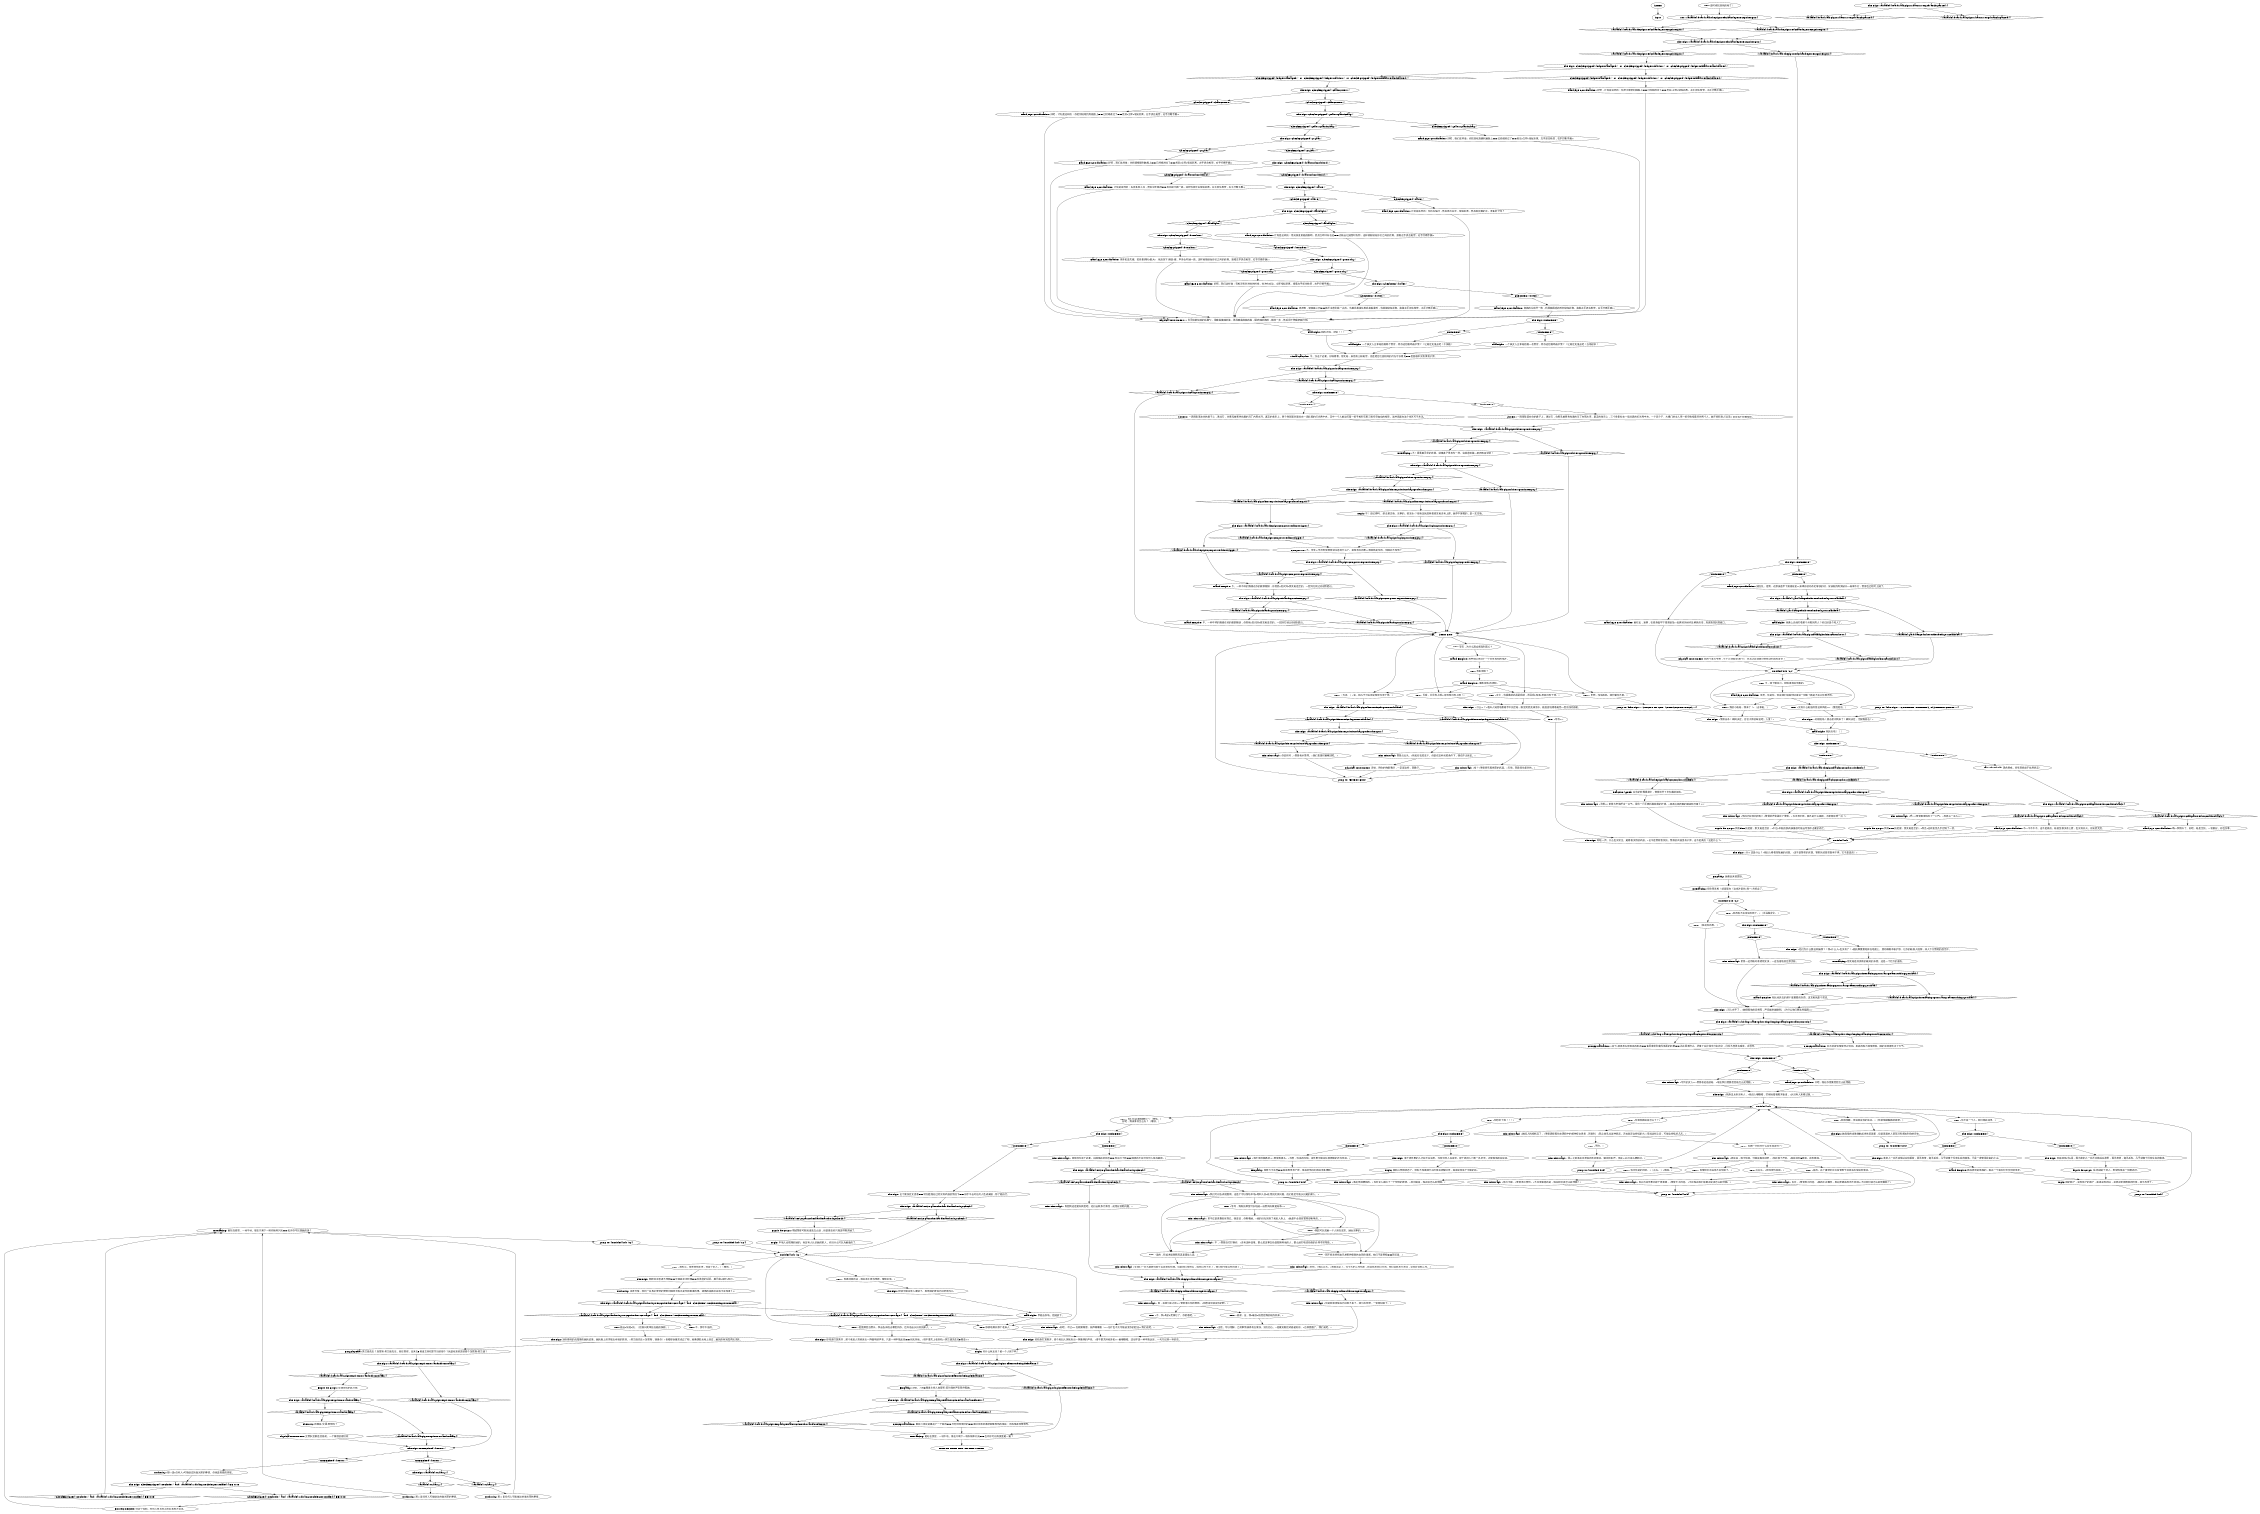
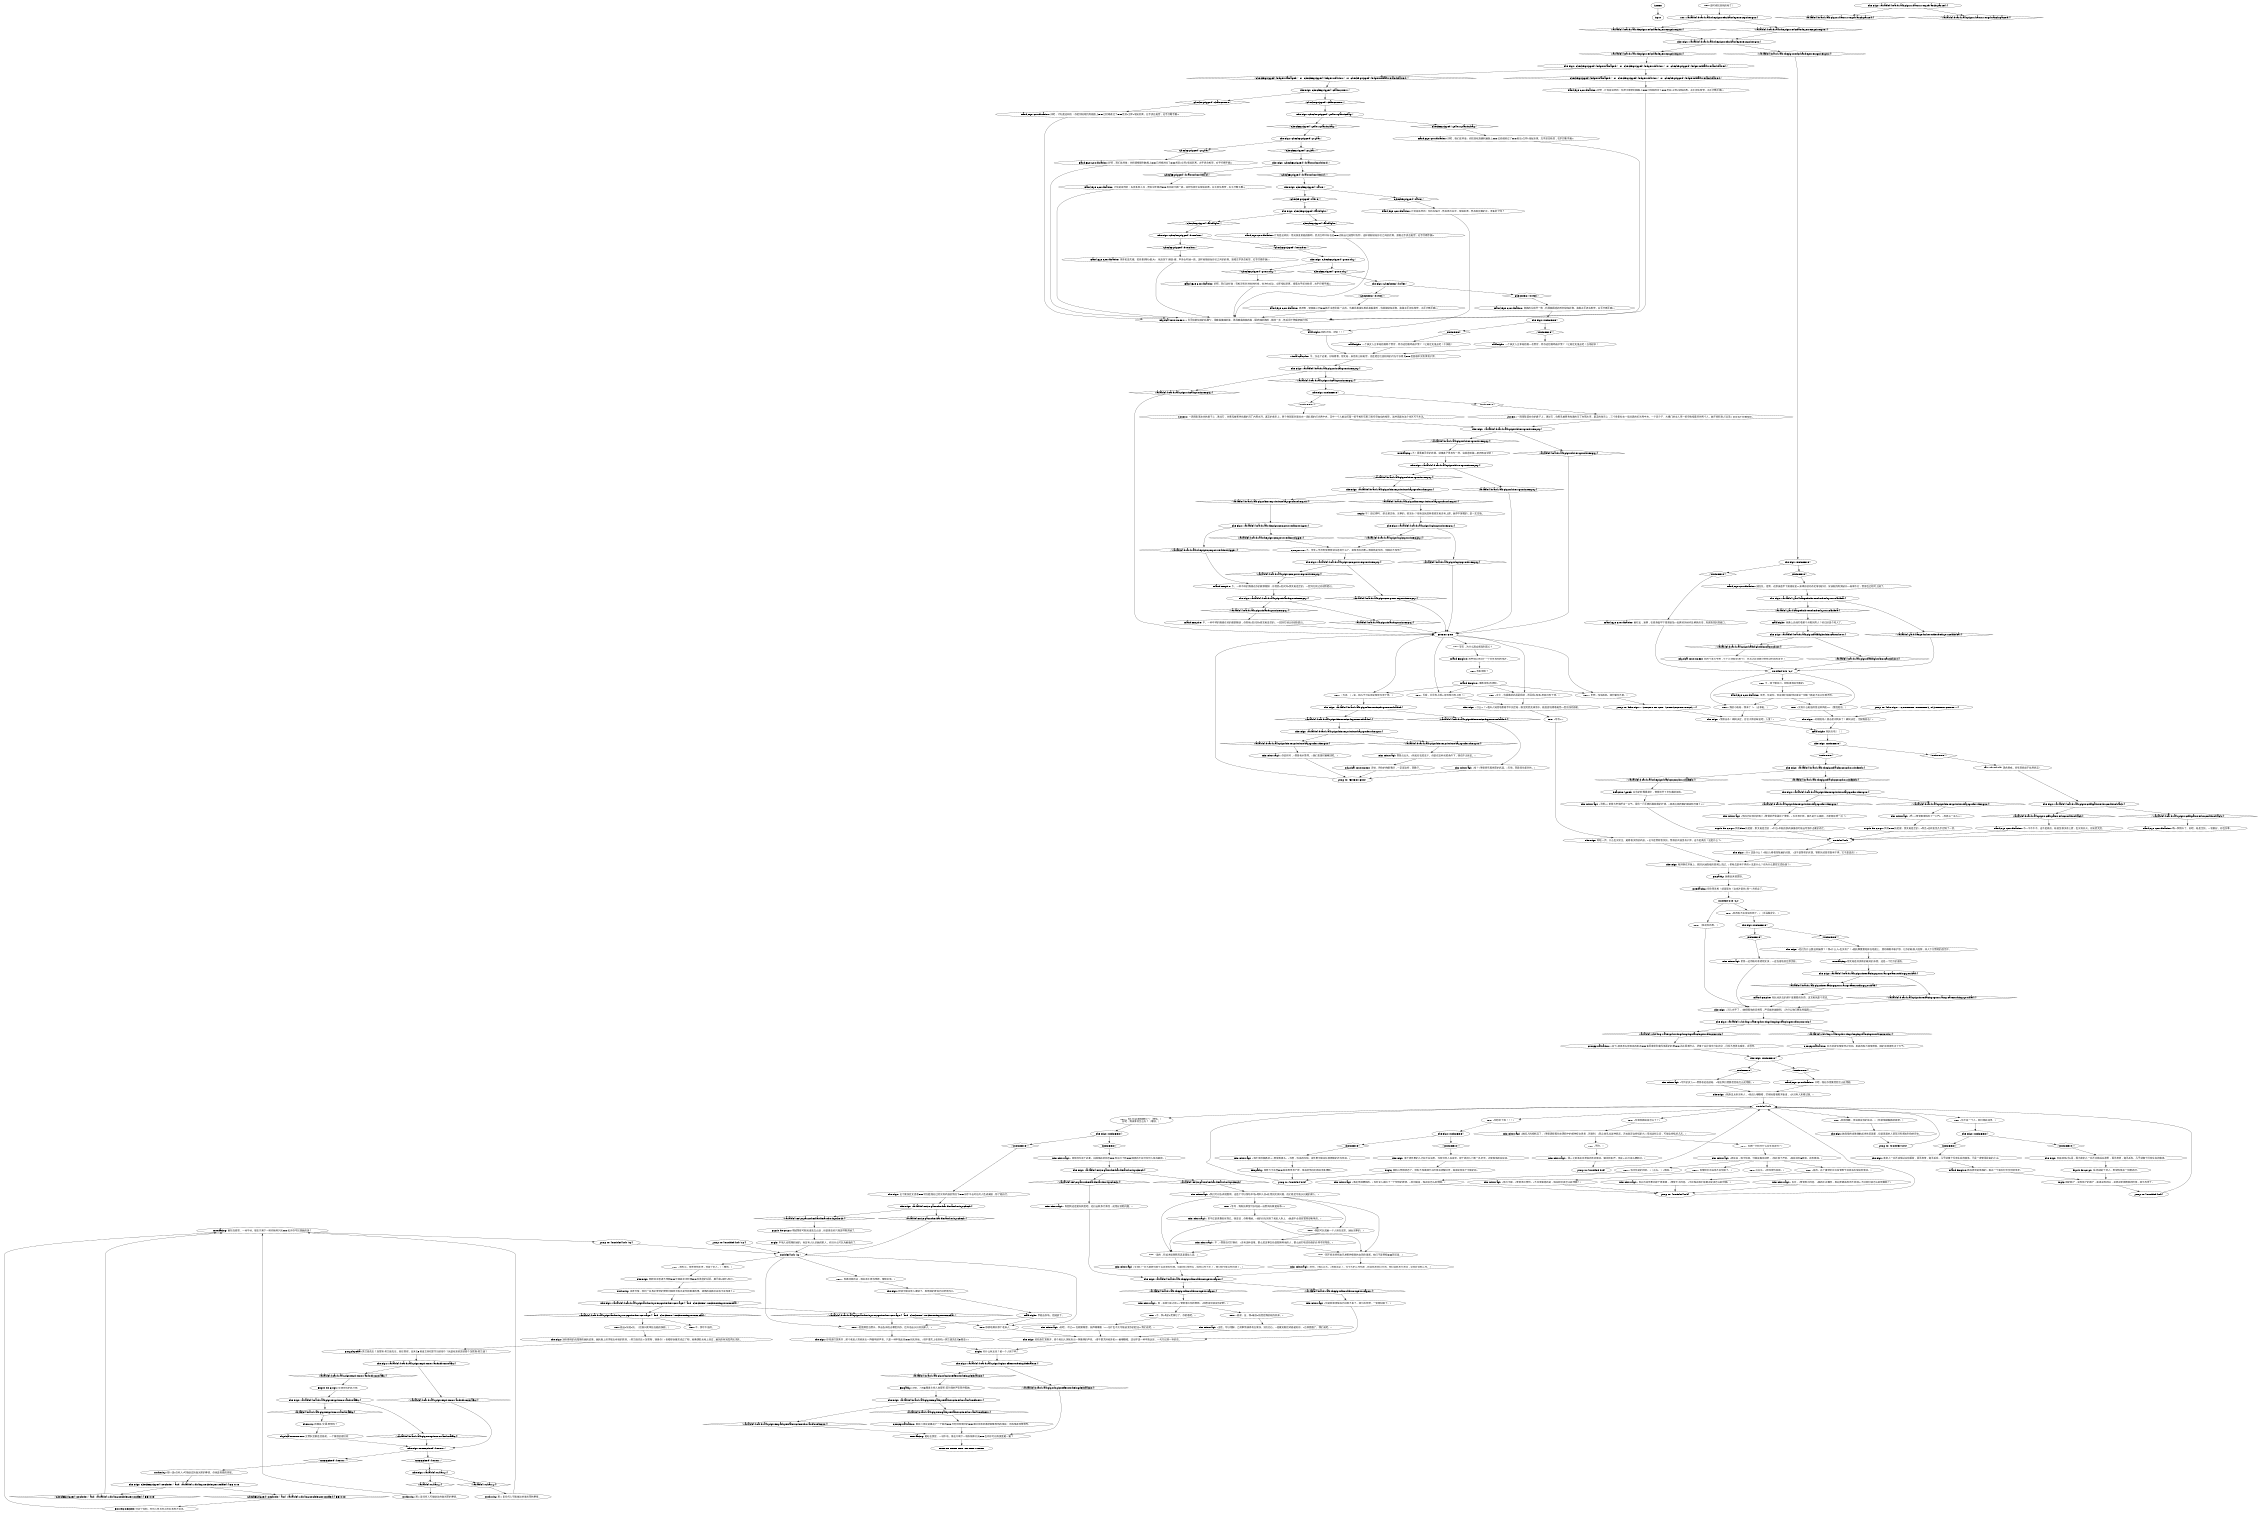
node "SPLIT GUN": label "SPLIT GUN" -> "EMPTY GUN"
edge "You: 有多黑暗？" -> "Inland Empire: ‘脑浆涂地’的黑暗。": removed
node "The Pigs: 枪掉落在木板上，眼泪从她划破的面颊上流过。“警枪总是有子弹的…这是什么？你为什么要把它卖给我？”": added
edge "Rhetoric: 就像是‘交通’警察吗？" -> "Physical Instrument: 交警队里都是些基佬。一个够胆的都没有。": added
